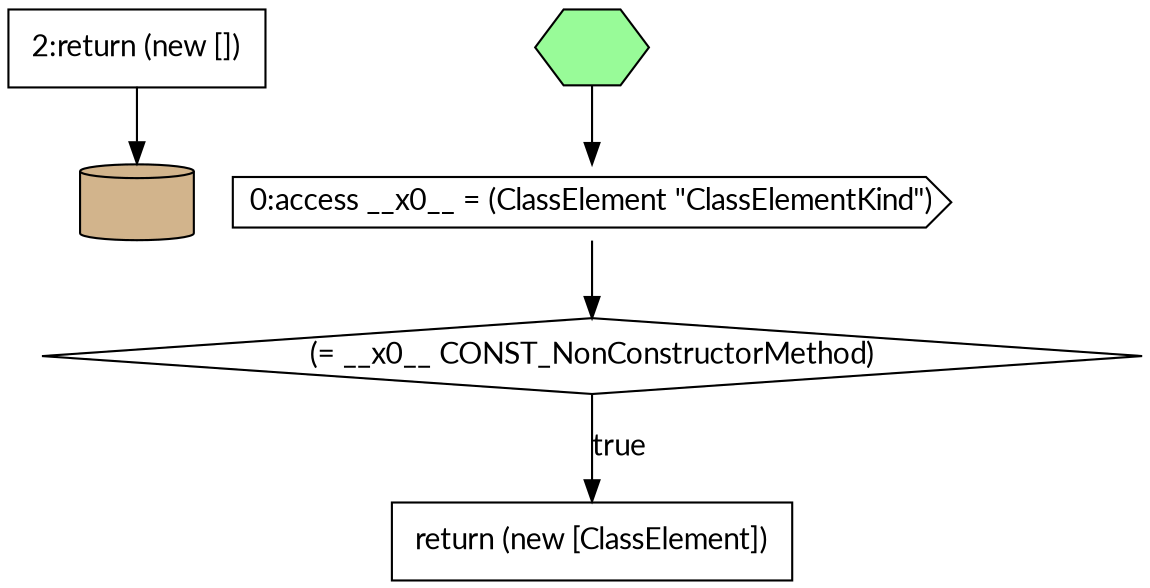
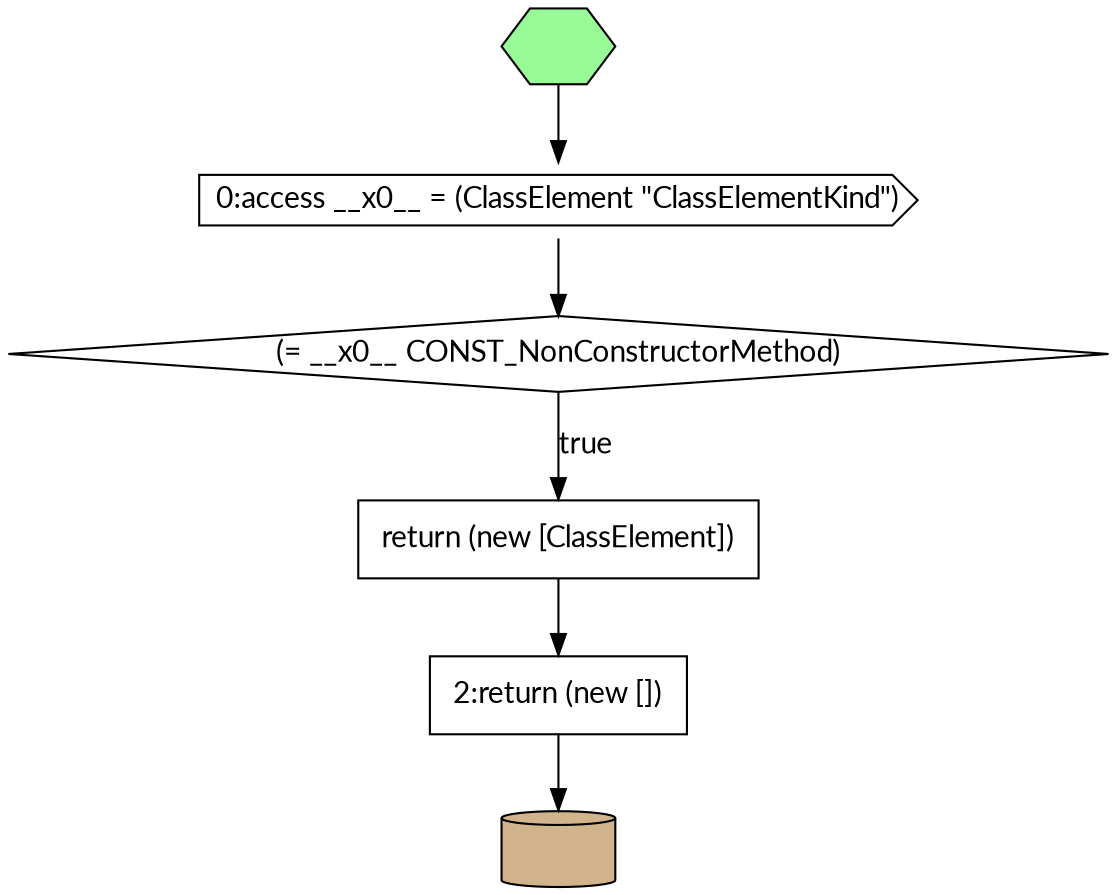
edge "return (new [ClassElement])" -> "2:return (new [])": added
